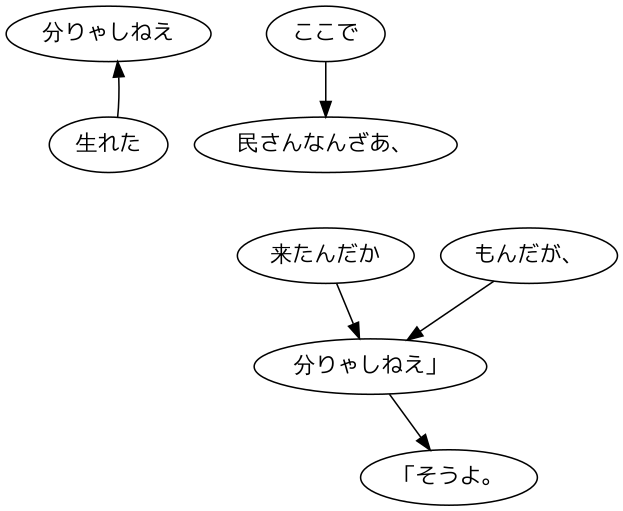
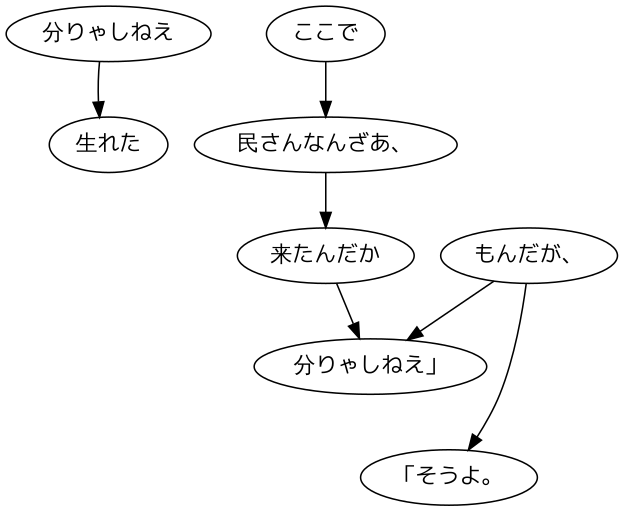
edge "生れた" -> "分りゃしねえ": reversed
edge "民さんなんざあ、" -> "来たんだか": added
edge "分りゃしねえ」" -> "「そうよ。": now "もんだが、" -> "「そうよ。"
